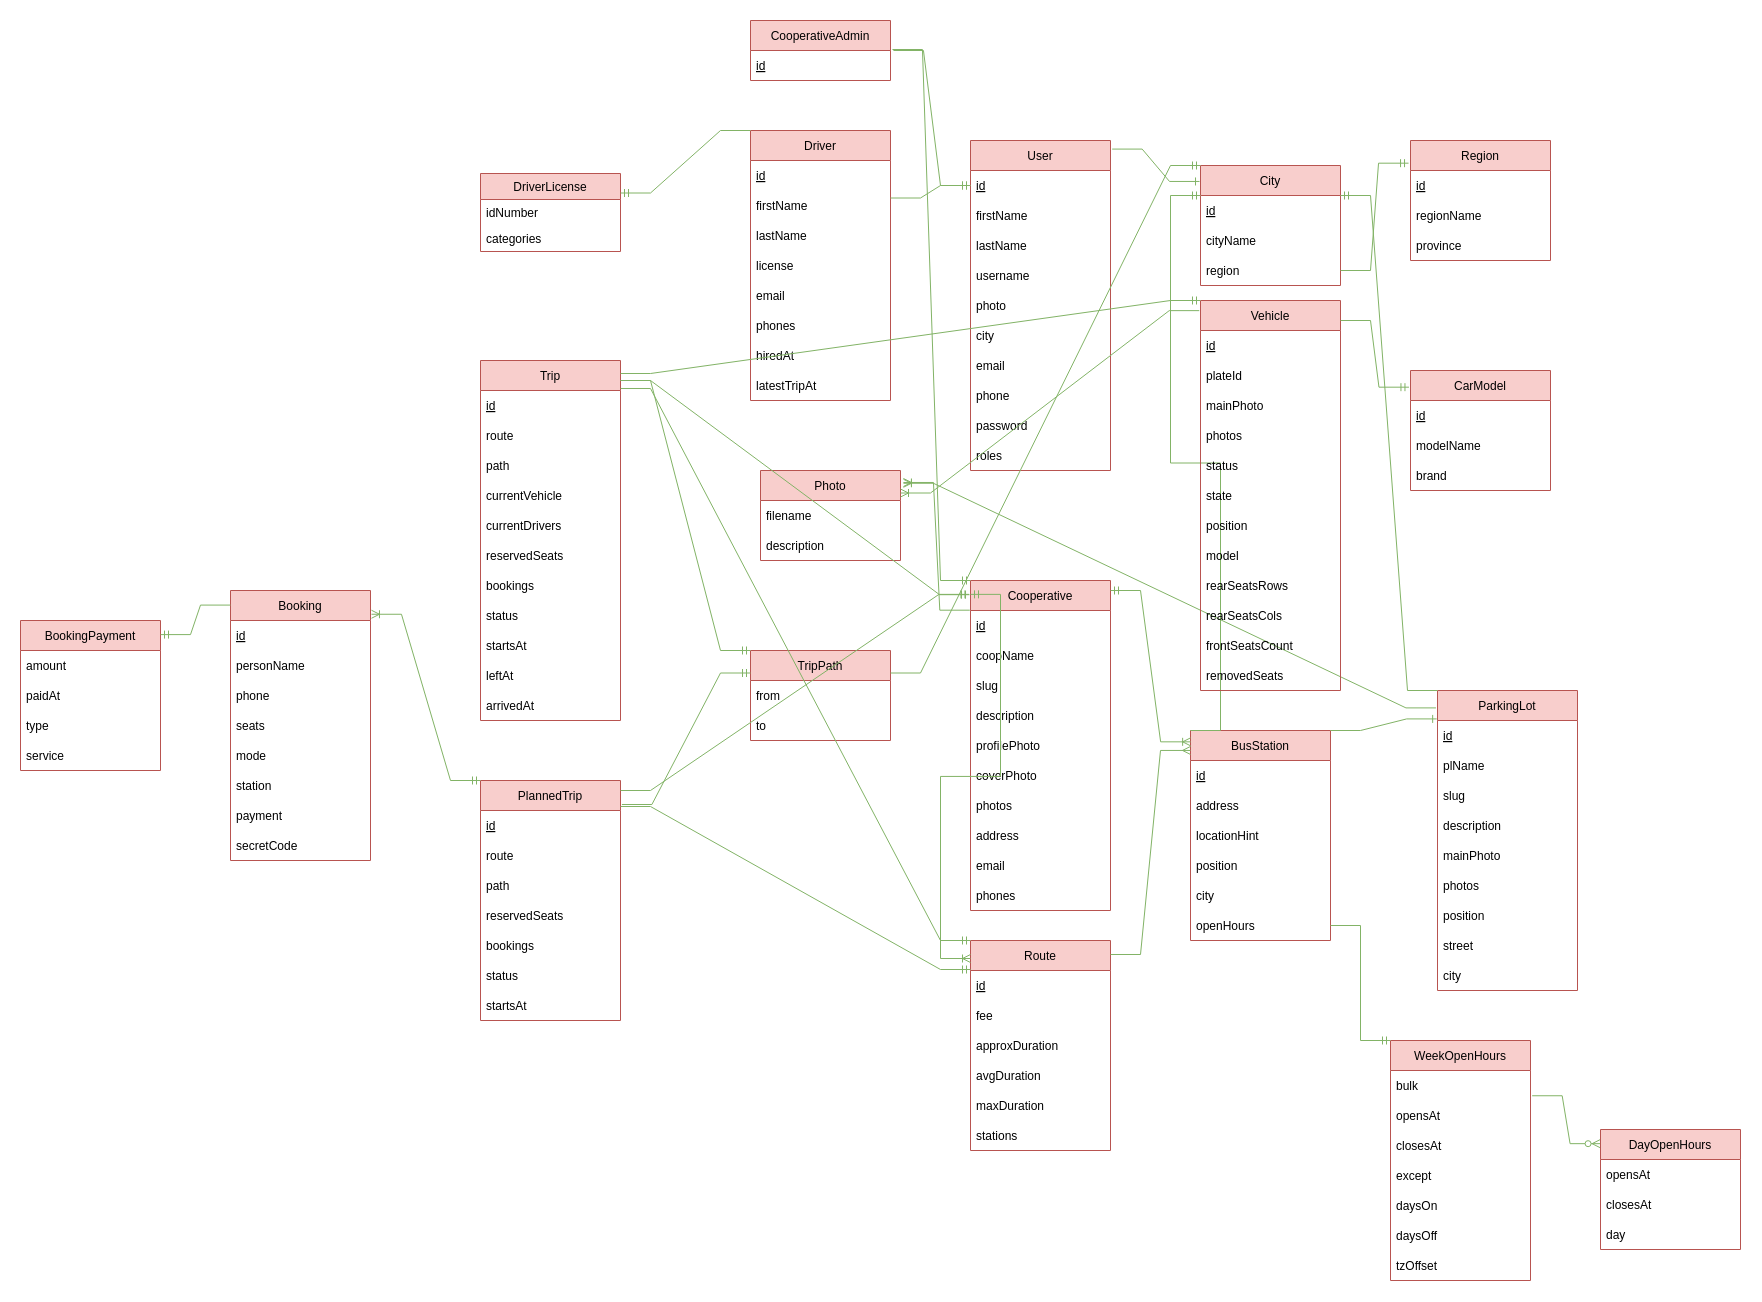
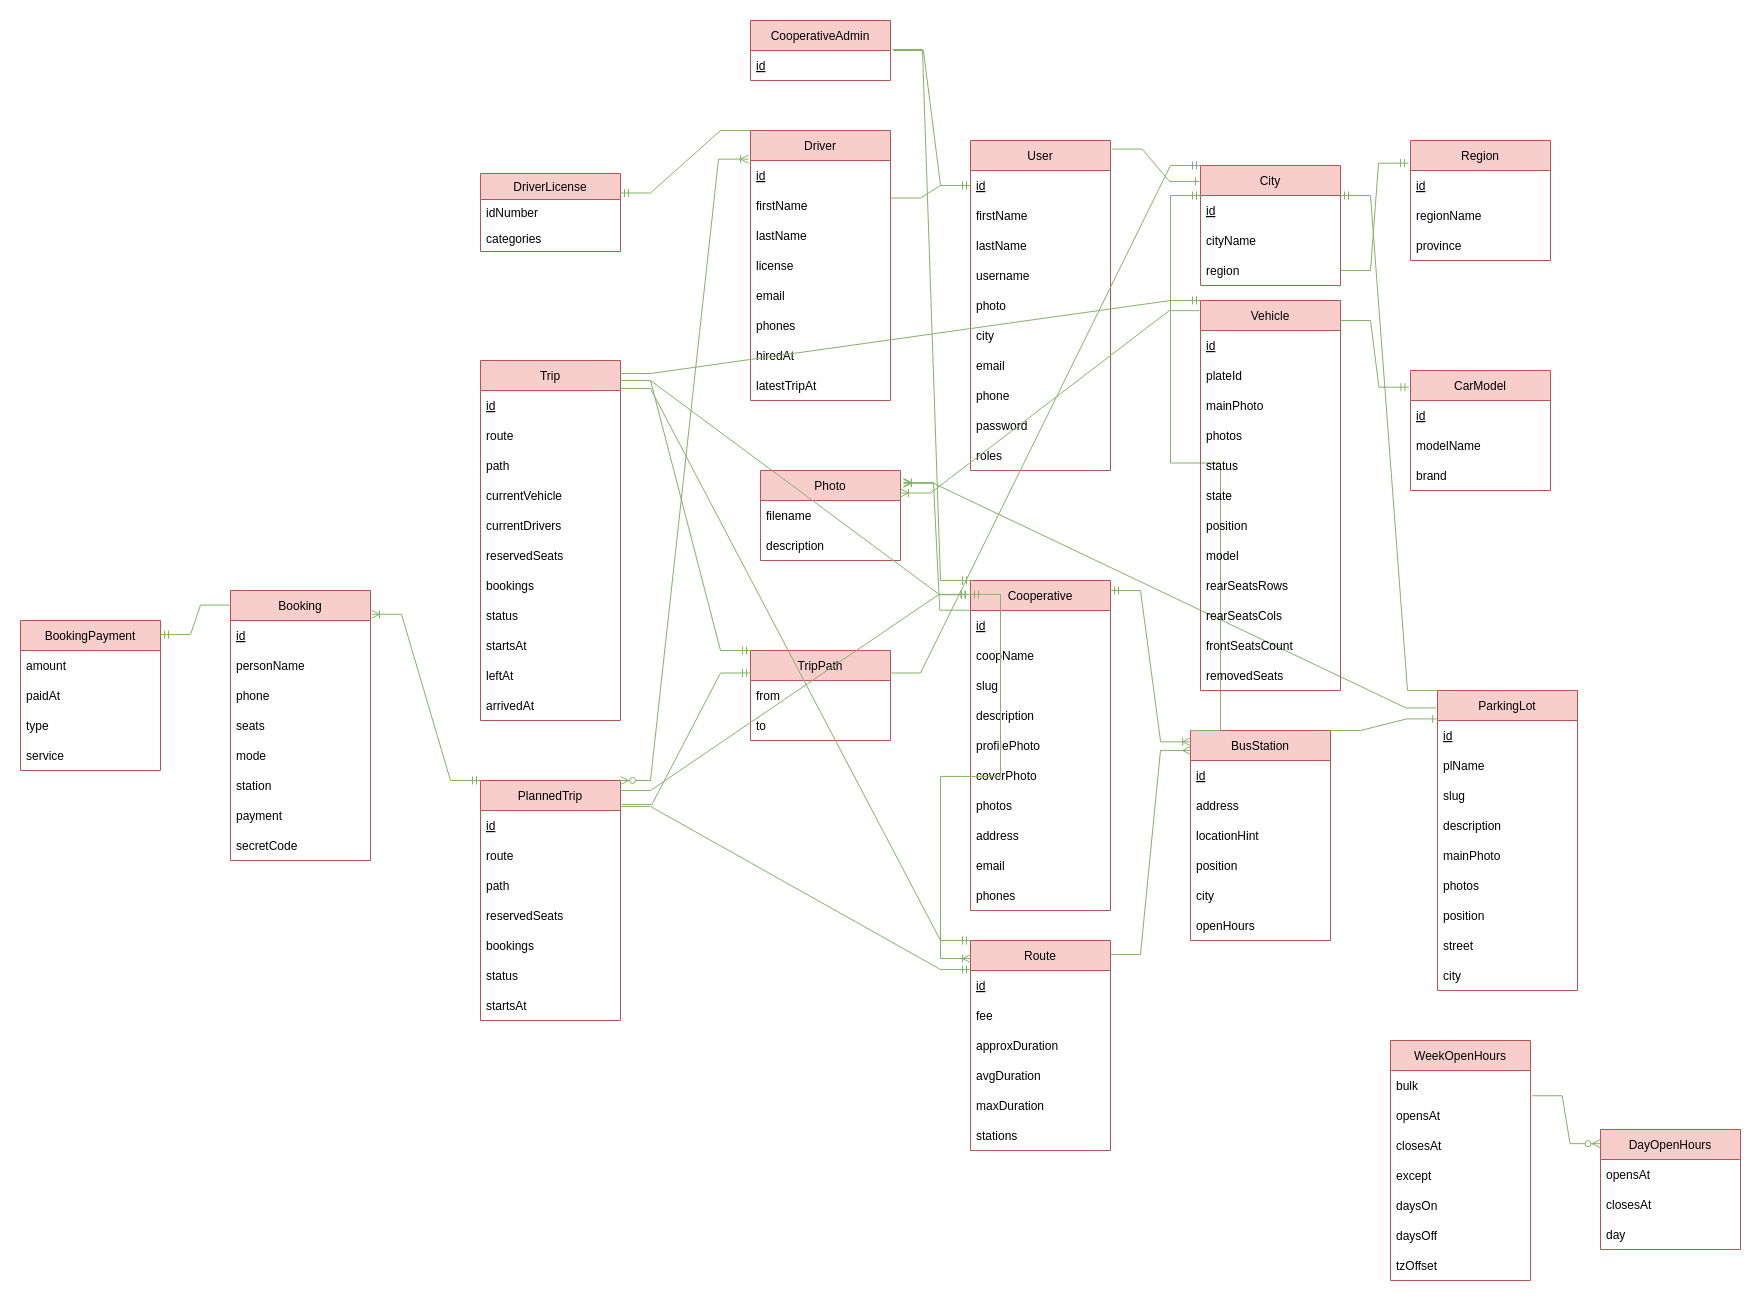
edge "Driver" -- "PlannedTrip": added
edge "openHours" -> "WeekOpenHours": removed
